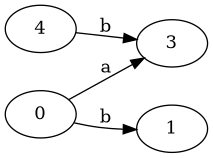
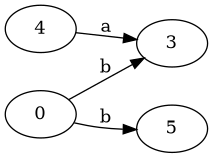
edge "4" -> "3": label "b" -> "a"
edge "0" -> "3": label "a" -> "b"
node "1": label "1" -> "5"
